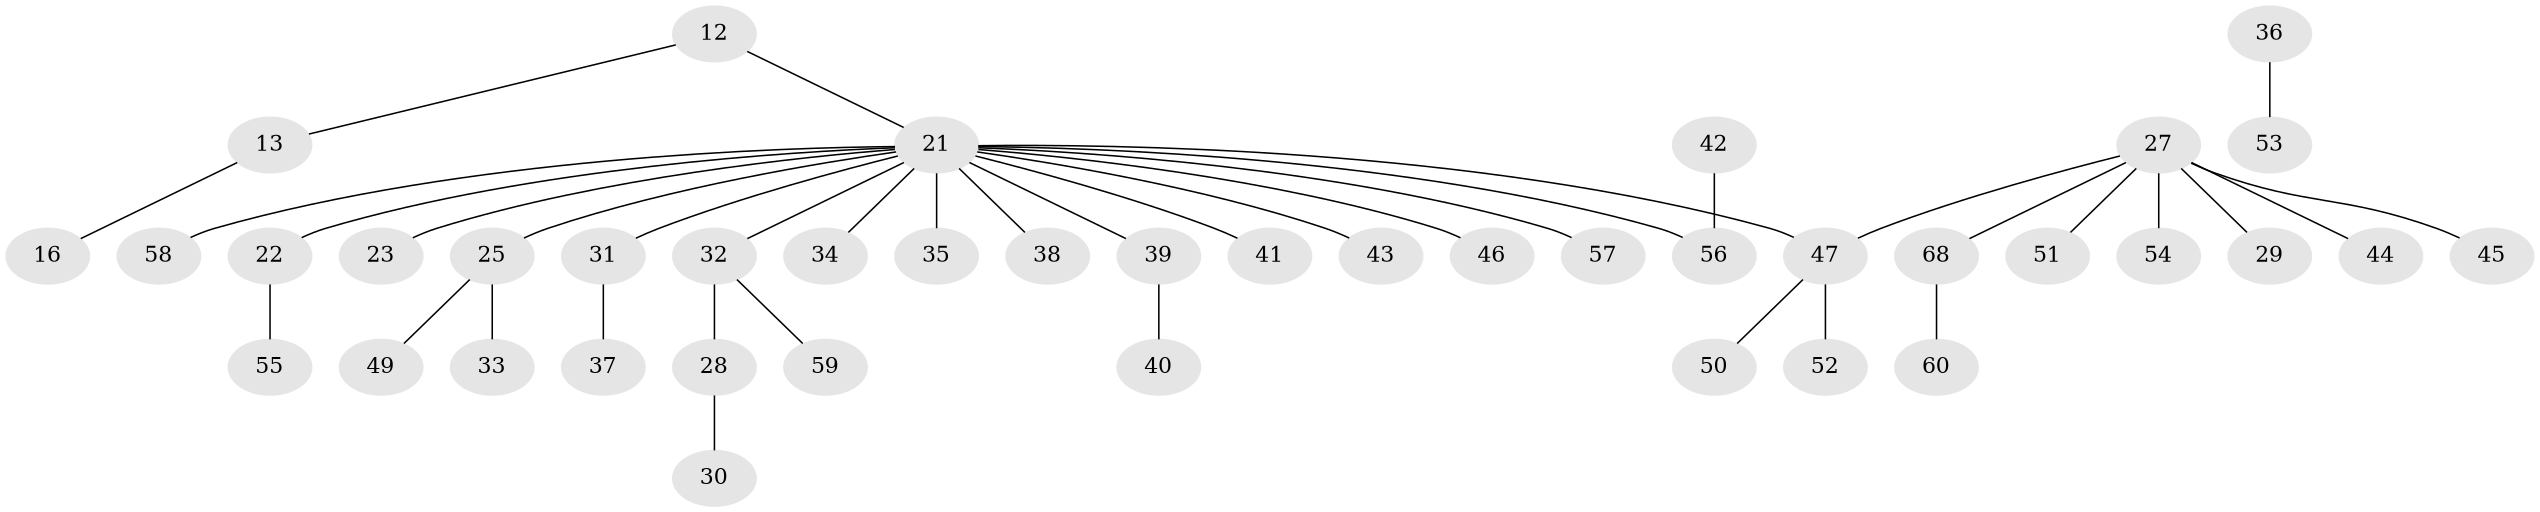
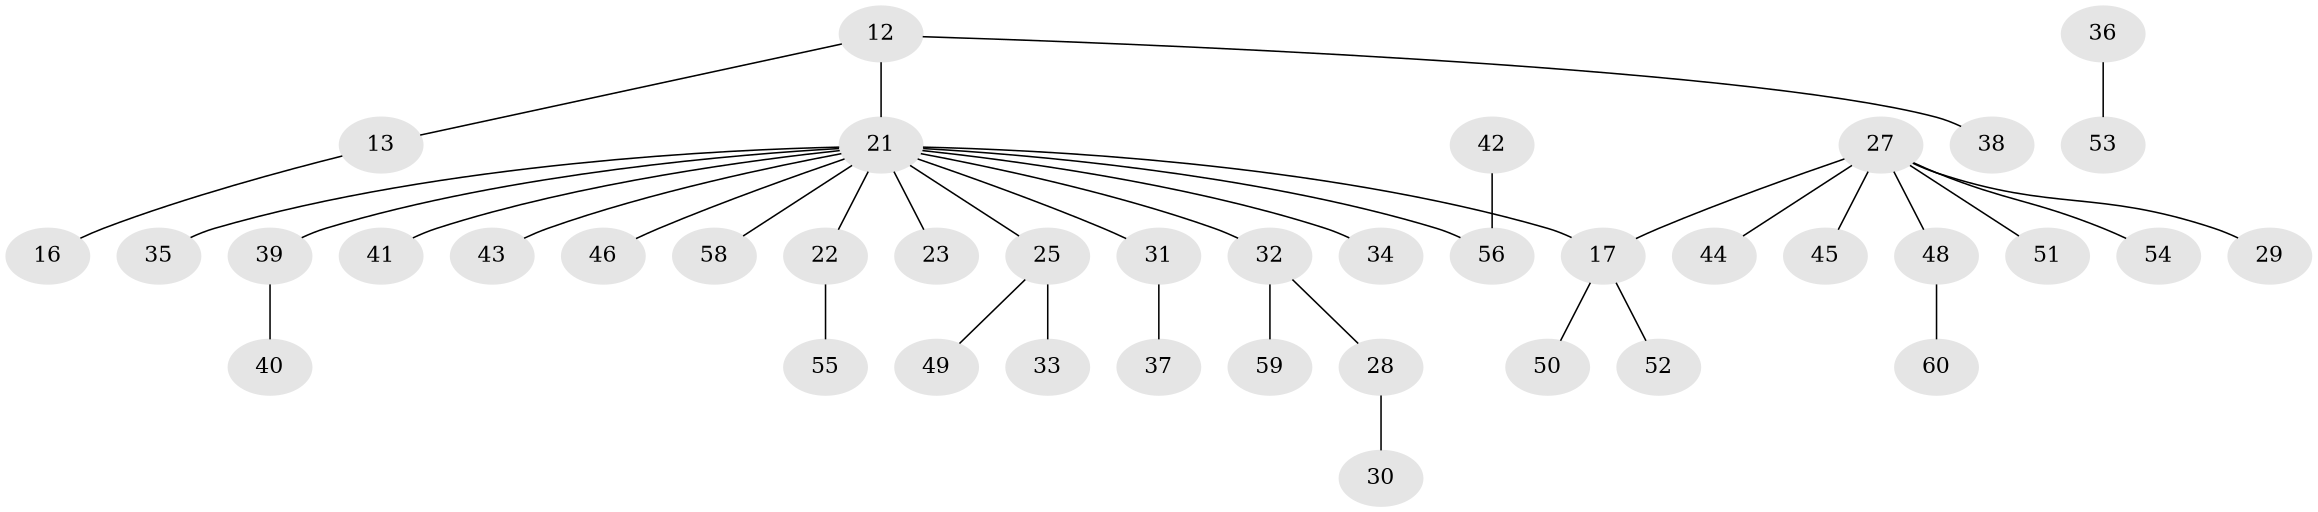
edge "21" -- "38": now "12" -- "38"
node "57": removed
node "47": label "47" -> "17"
node "68": label "68" -> "48"
